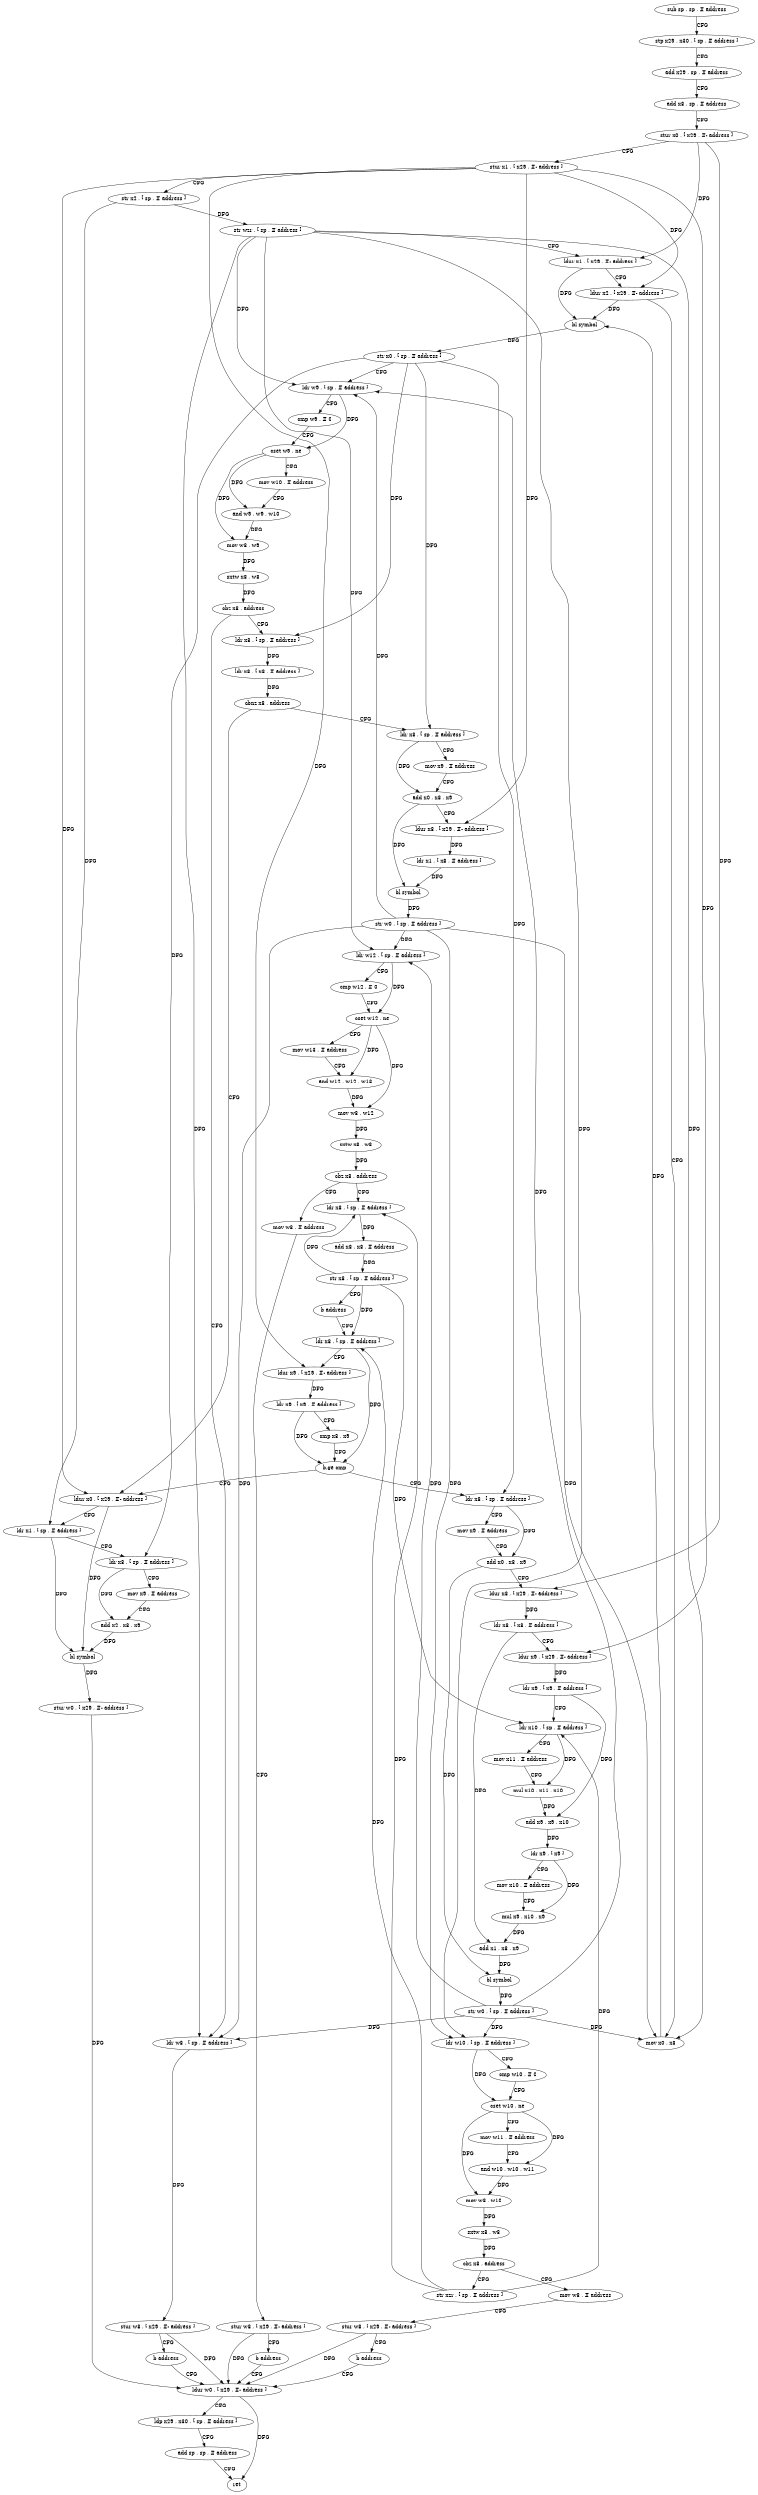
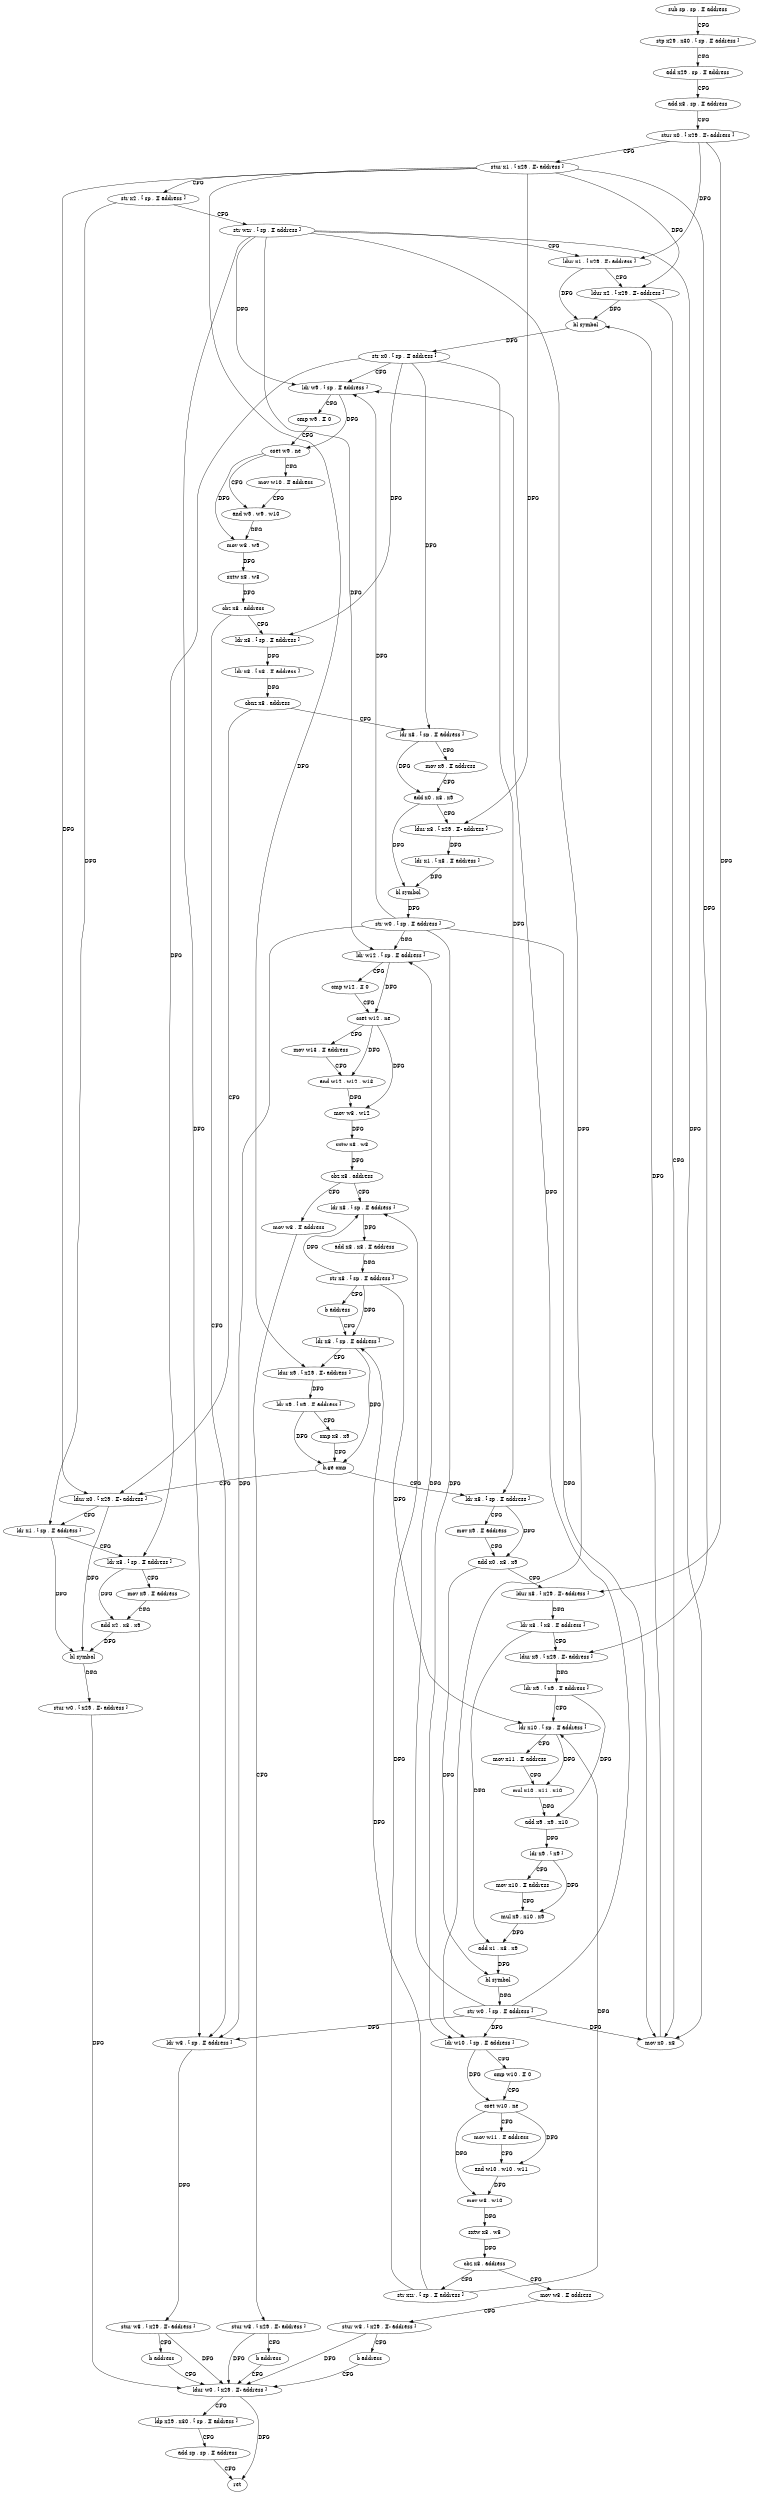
edge "str x2 , [ sp , # address ]" -> "str wzr , [ sp , # address ]": label "DFG" -> "CFG"
edge "cset w9 , ne" -> "and w9 , w9 , w10": label "DFG" -> "CFG"
